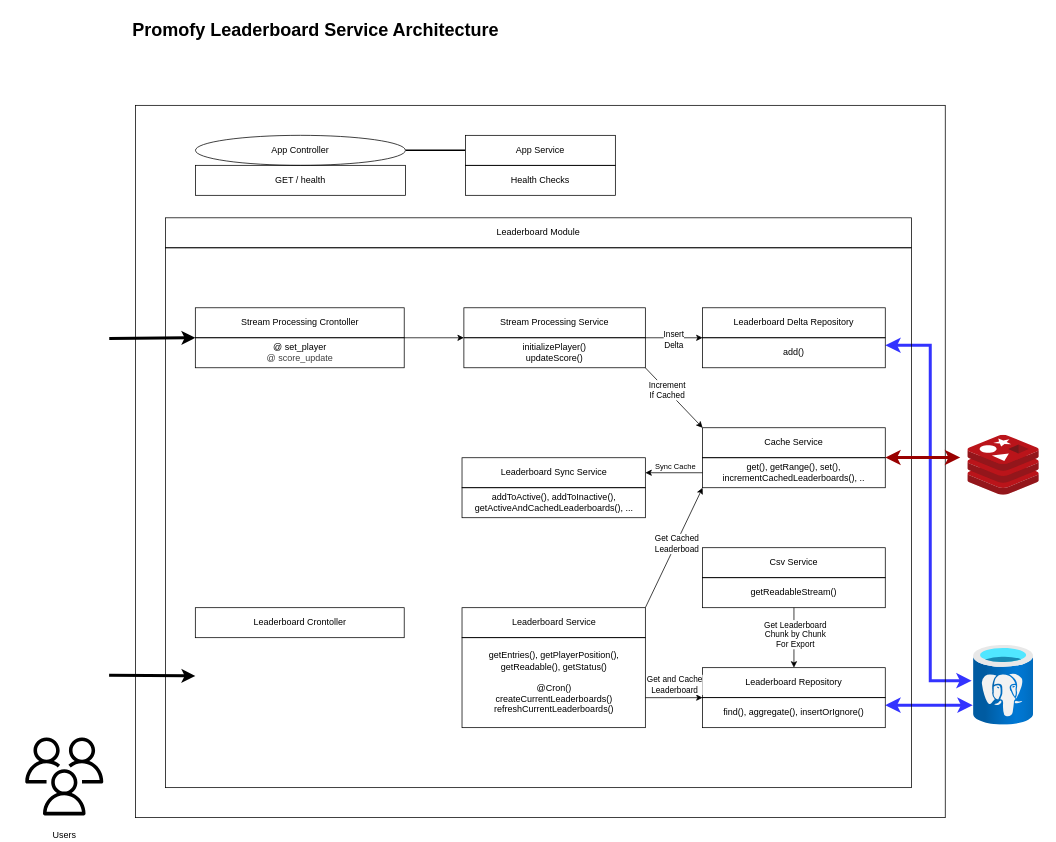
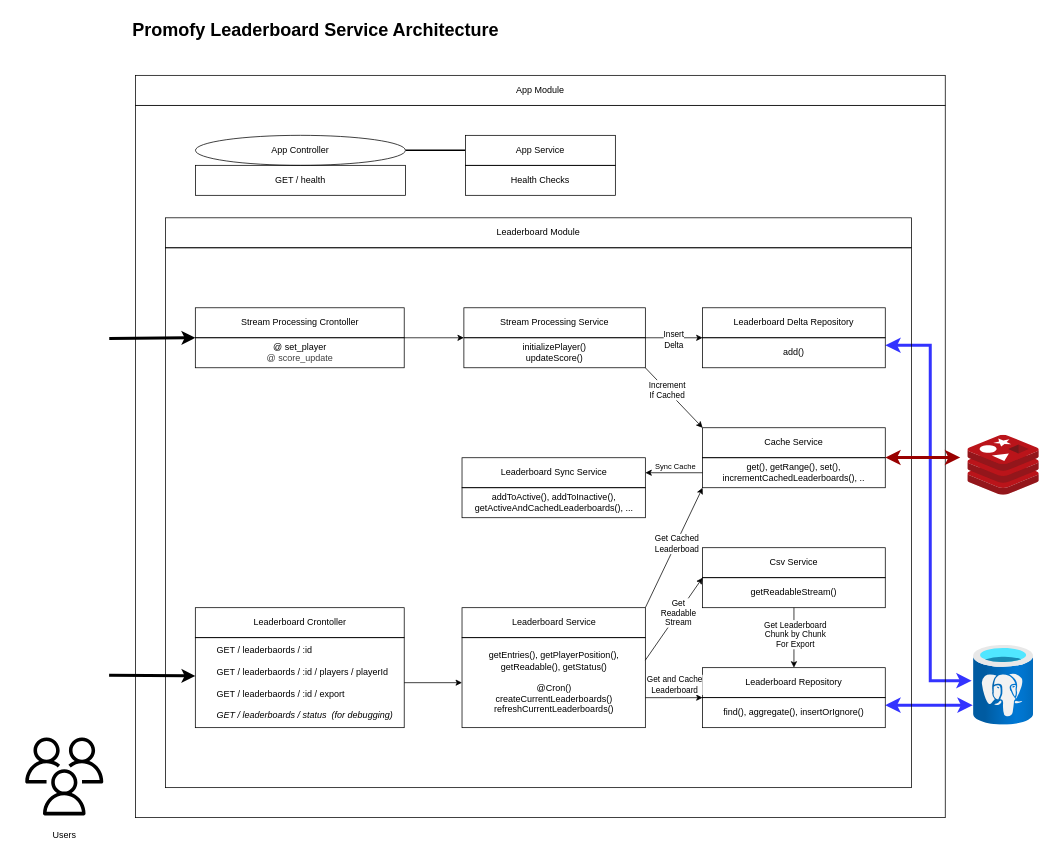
node "App Module": added
edge "getEntries(), getPlayerPosition(), getReadable(), getStatus() @Cron() createCurrentLeaderboards() refreshCurrentLeaderboards()" -> "getReadableStream()": added, label "Get Readable Stream"
node "GET / leaderbaords / :id GET / leaderbaords / :id / players / playerId GET / leaderbaords / :id / export GET / leaderboards / status (for debugging)": added
edge "GET / leaderbaords / :id GET / leaderbaords / :id / players / playerId GET / leaderbaords / :id / export GET / leaderboards / status (for debugging)" -> "getEntries(), getPlayerPosition(), getReadable(), getStatus() @Cron() createCurrentLeaderboards() refreshCurrentLeaderboards()": added
